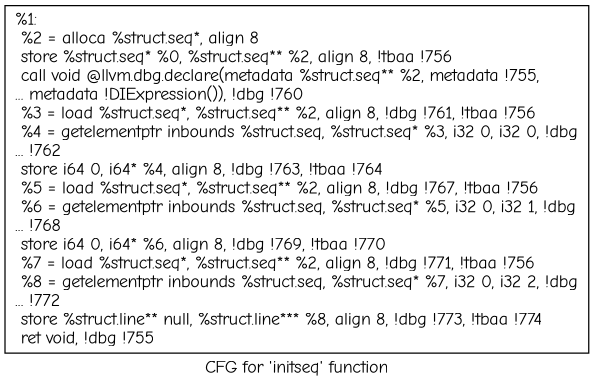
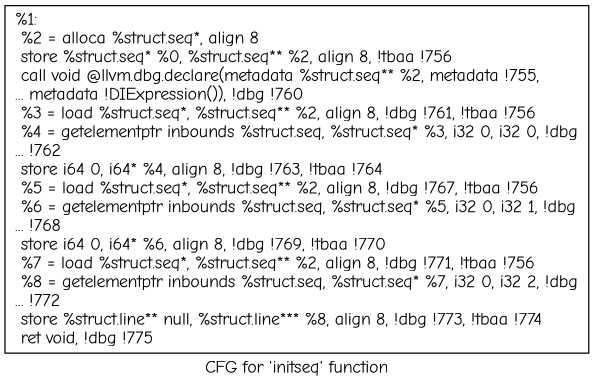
node "%1:": text "ret void, !dbg !755" -> "ret void, !dbg !775"
